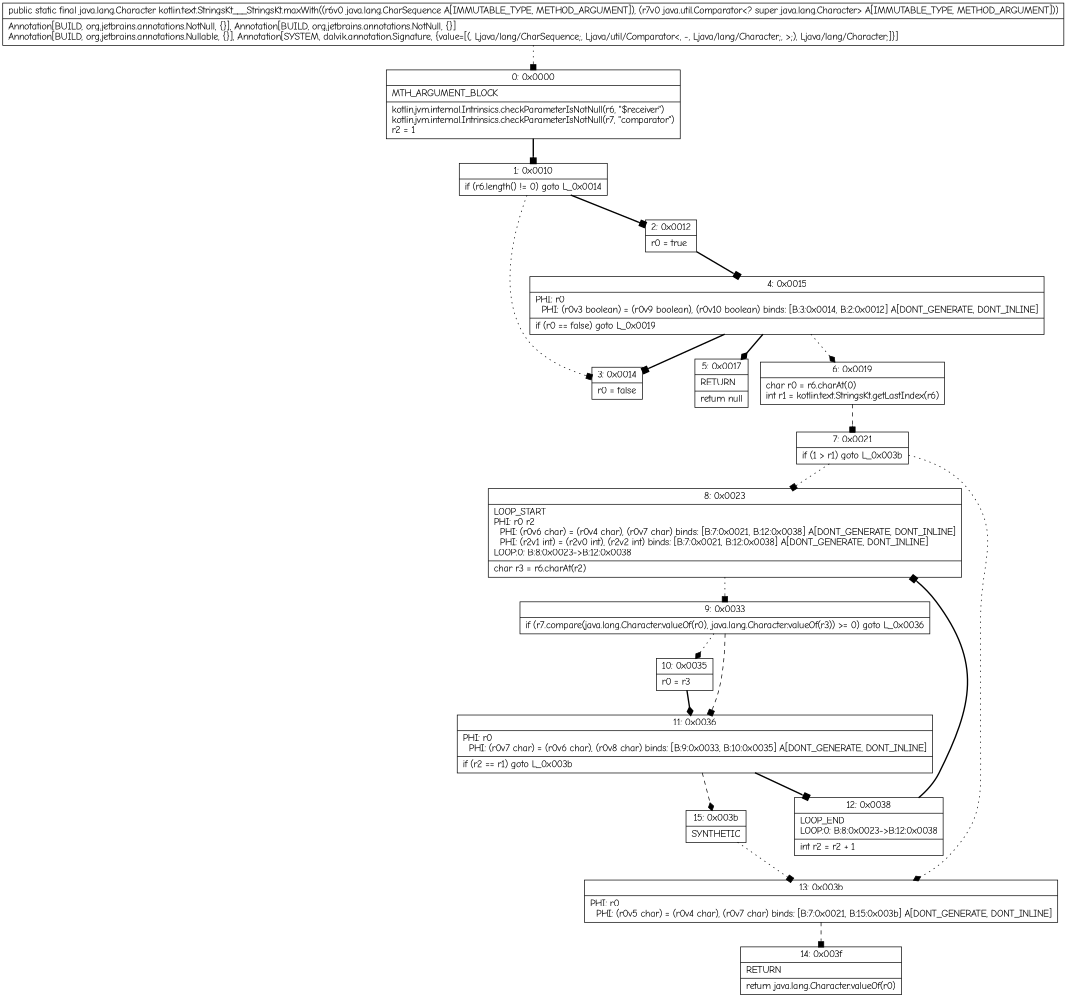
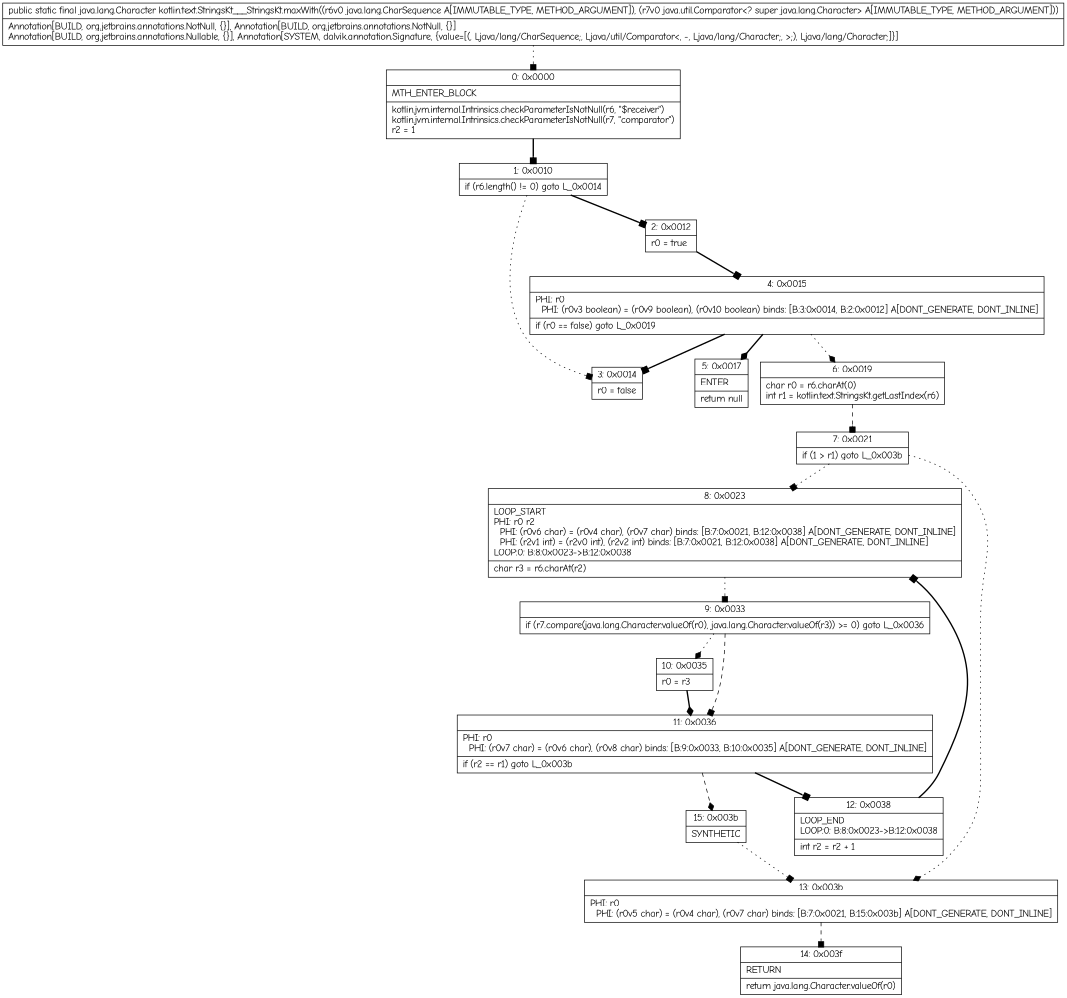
node "0: 0x0000": text "MTH_ARGUMENT_BLOCK" -> "MTH_ENTER_BLOCK"
node "5: 0x0017": text "RETURN" -> "ENTER"
